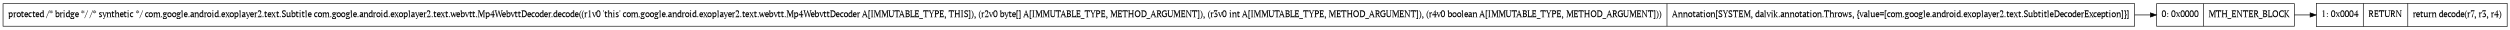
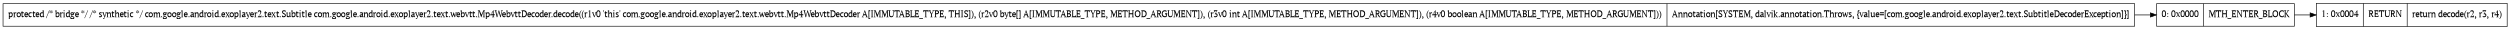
node "1: 0x0004": text "return decode(r7, r3, r4)" -> "return decode(r2, r3, r4)"
